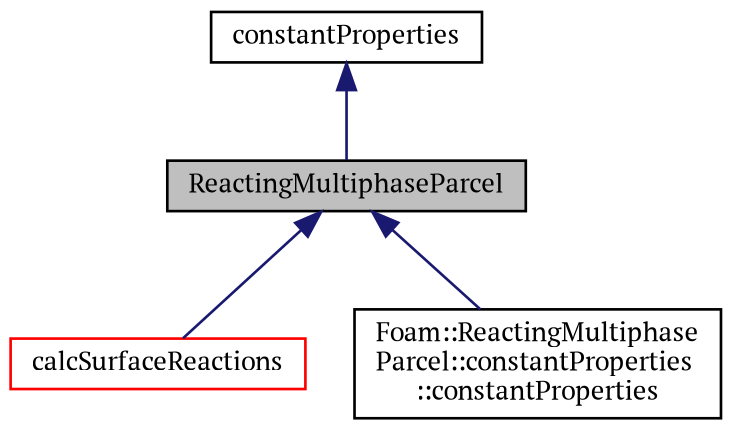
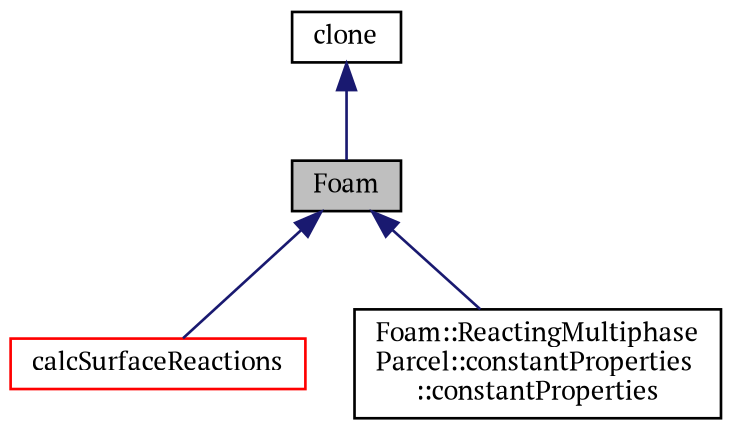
node "constantProperties": label "constantProperties" -> "clone"
node "ReactingMultiphaseParcel": label "ReactingMultiphaseParcel" -> "Foam"
